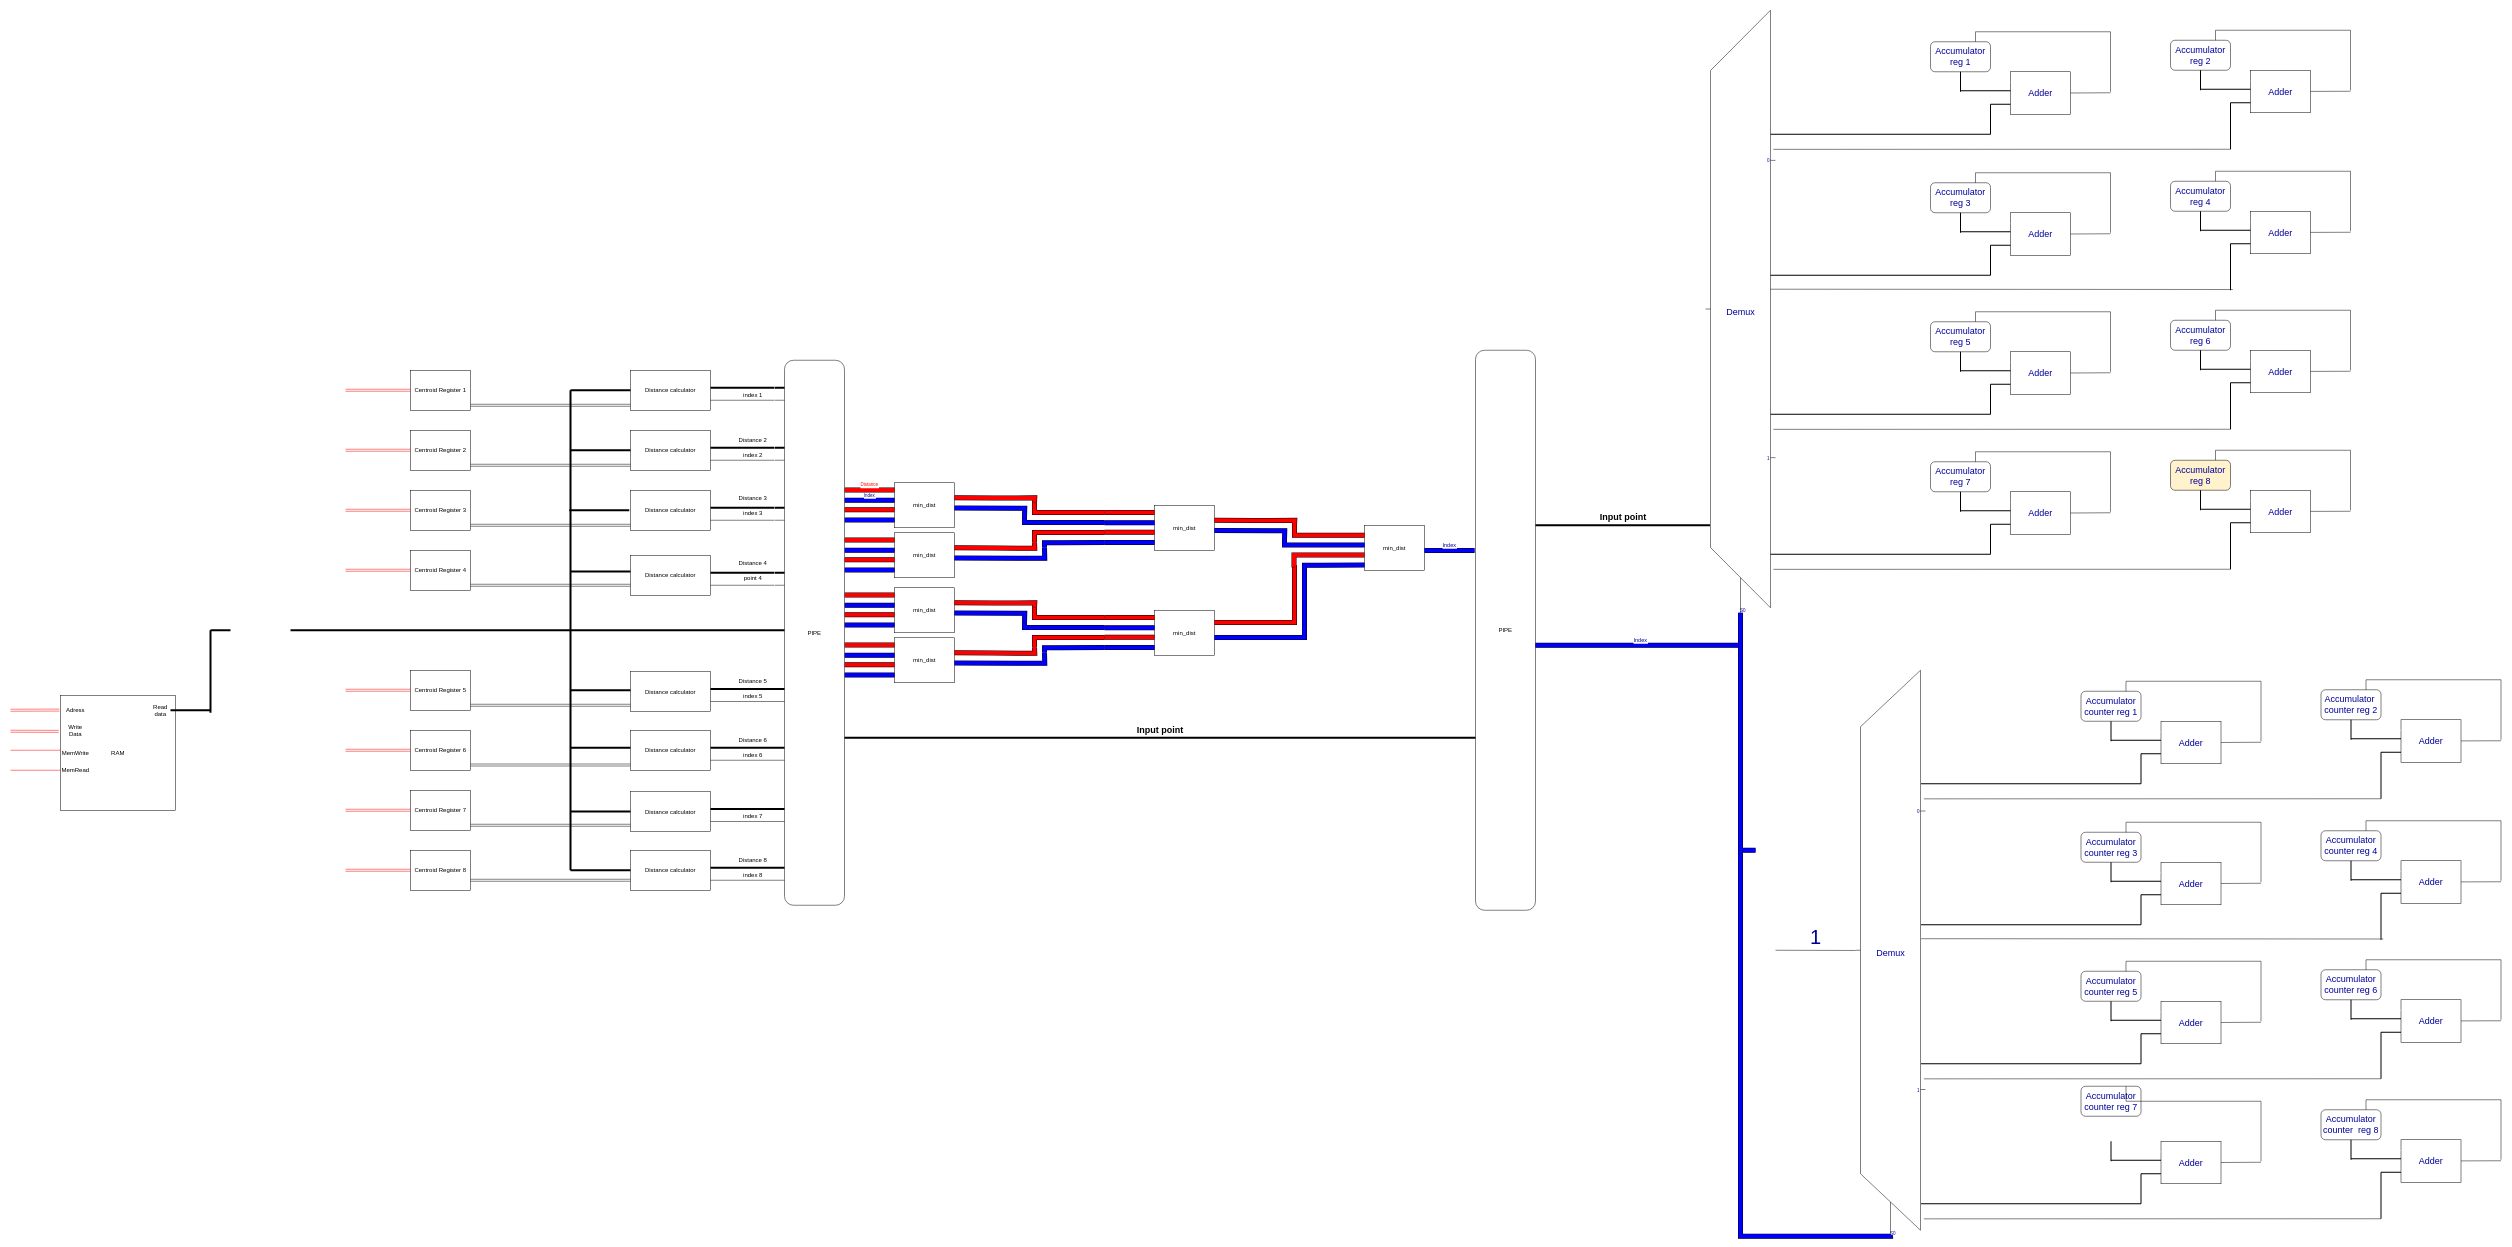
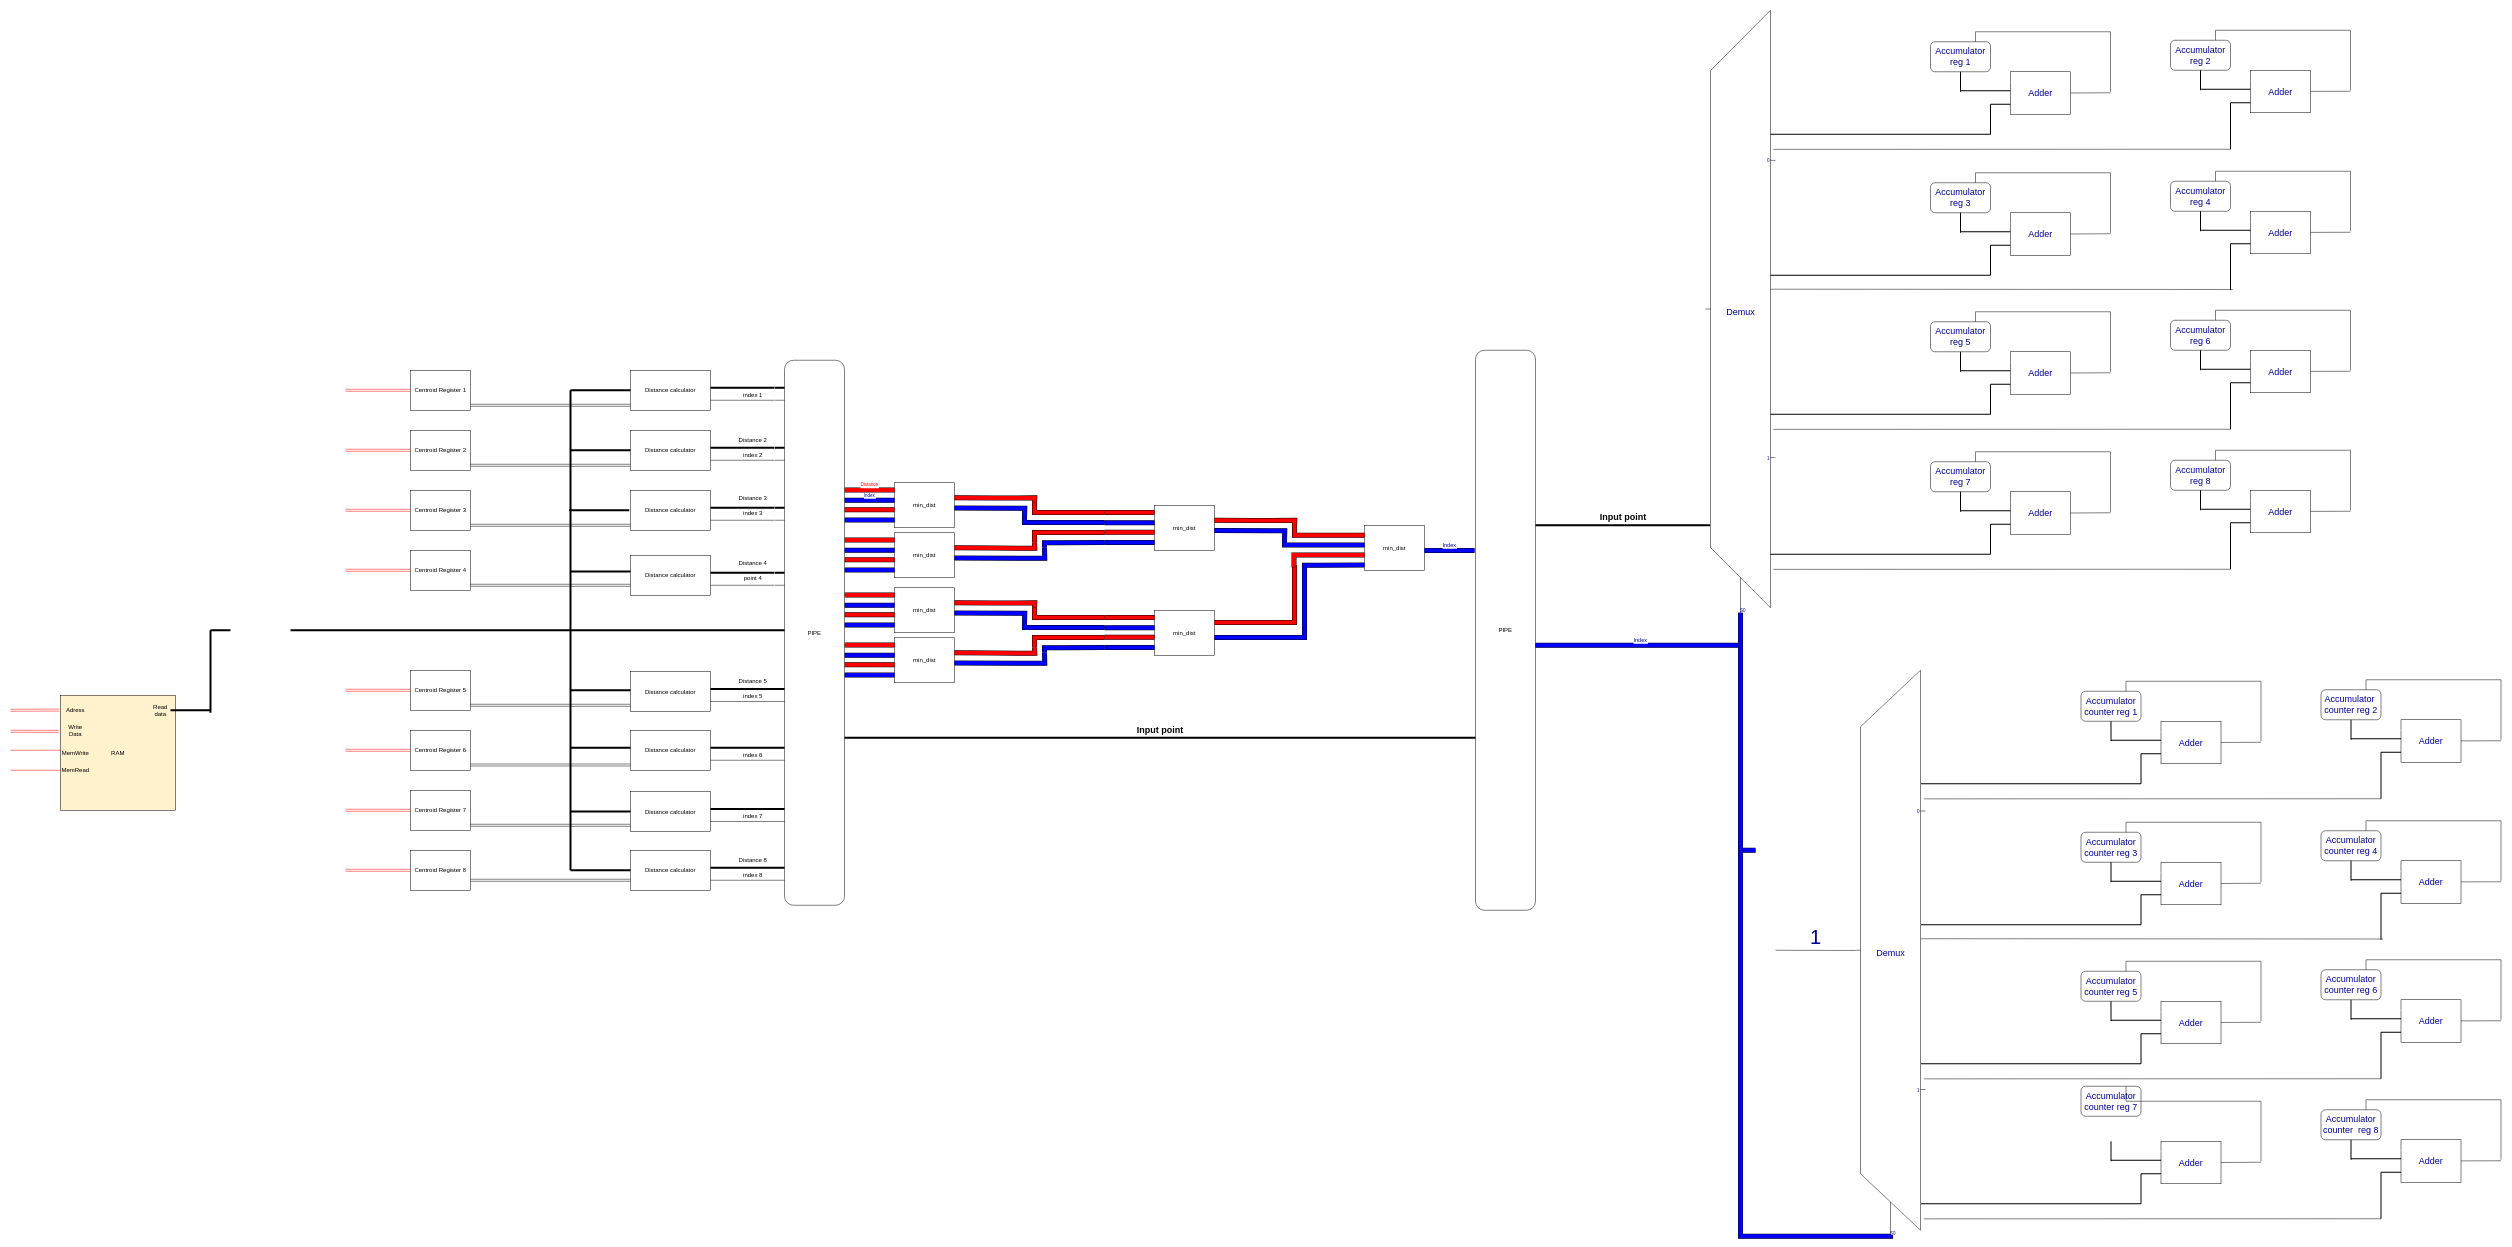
node "Accumulator reg 8": fillcolor #fff2cc -> #ffffff
node "Distance 6": removed
node "RAM": fillcolor #ffffff -> #fff2cc
